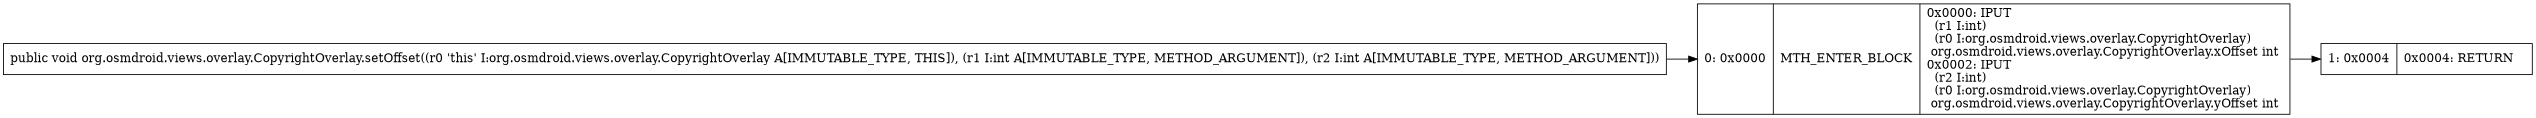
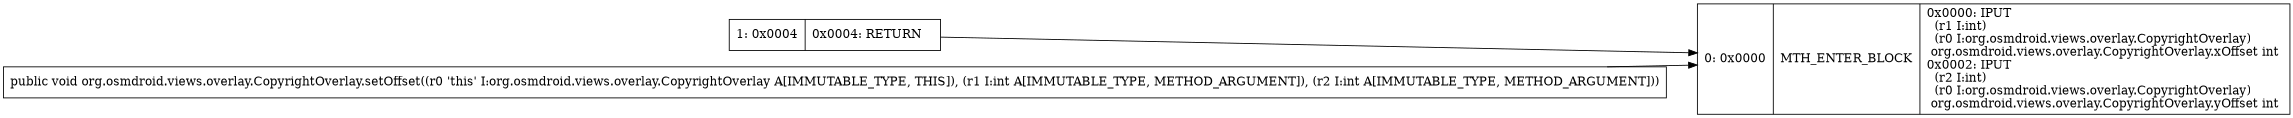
edge "0: 0x0000" -> "1: 0x0004": reversed
